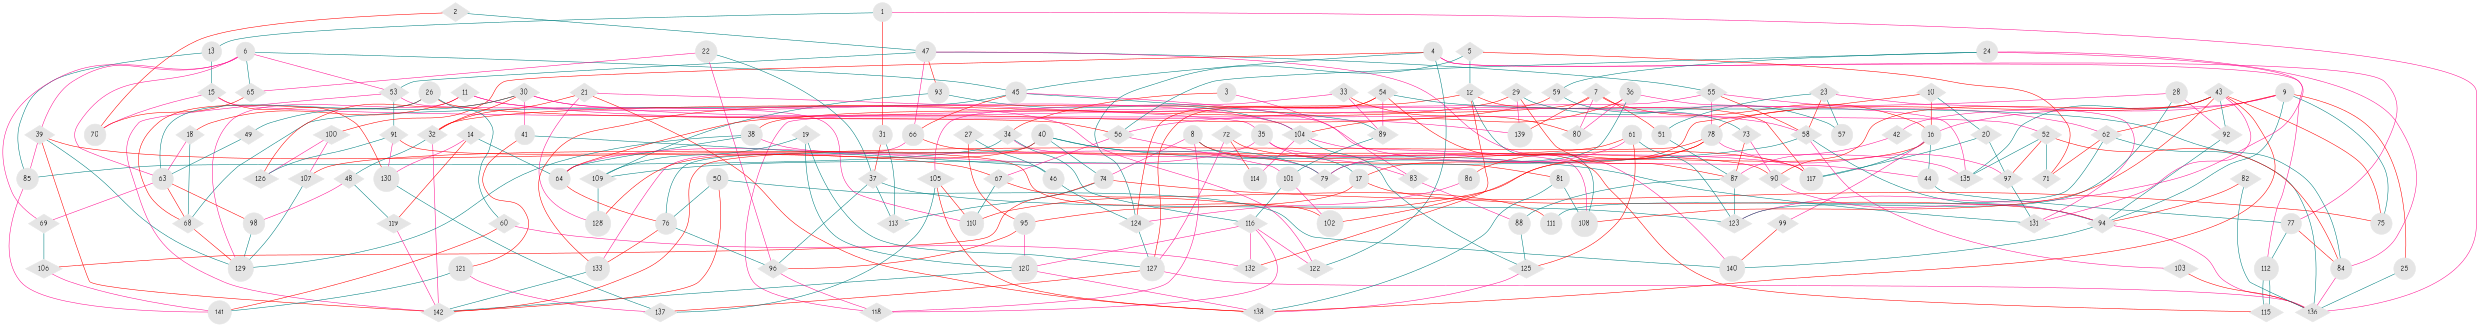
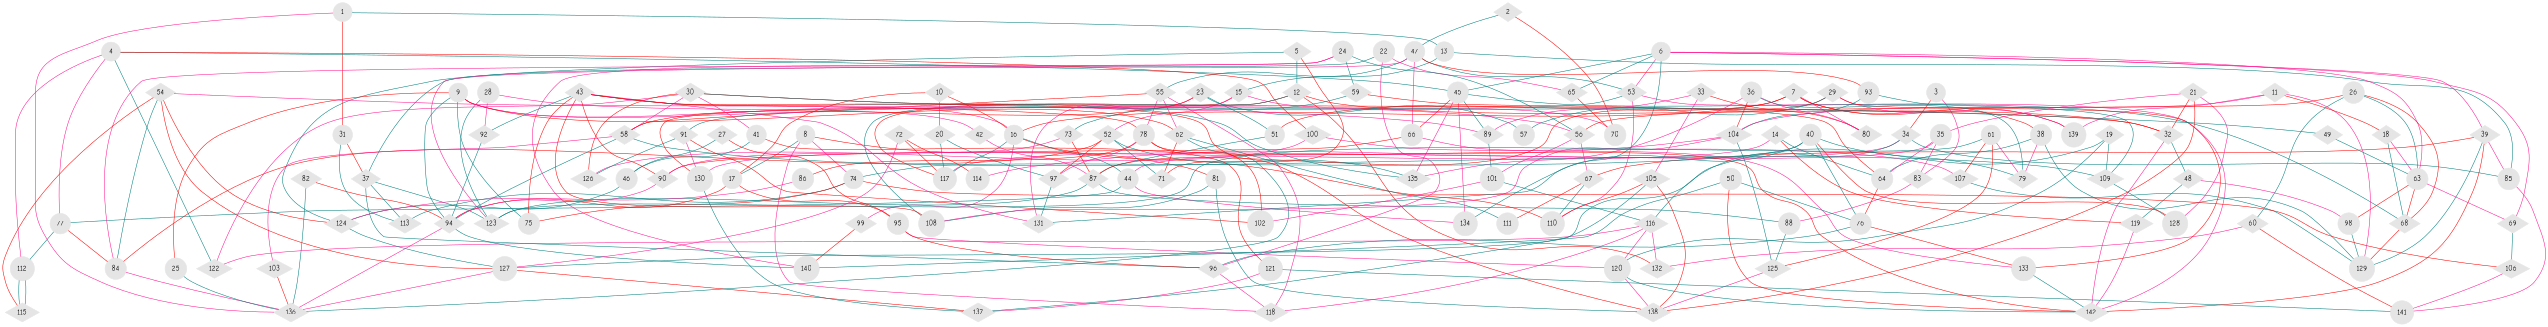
node "134": added
